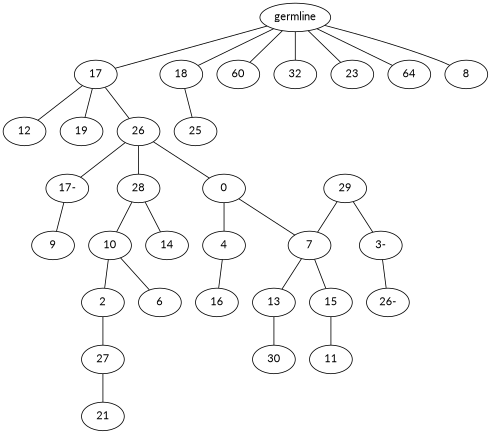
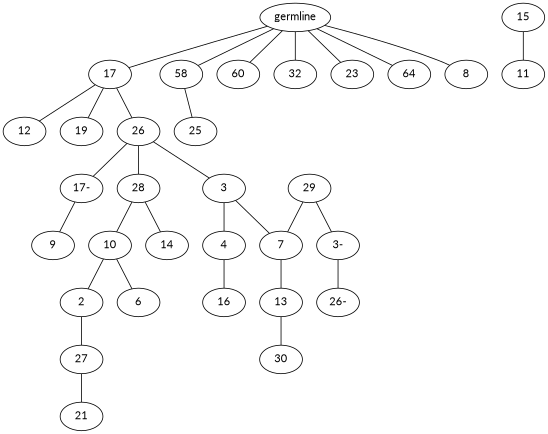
node "18": label "18" -> "58"
node "0": label "0" -> "3"
edge "7" -- "15": removed
